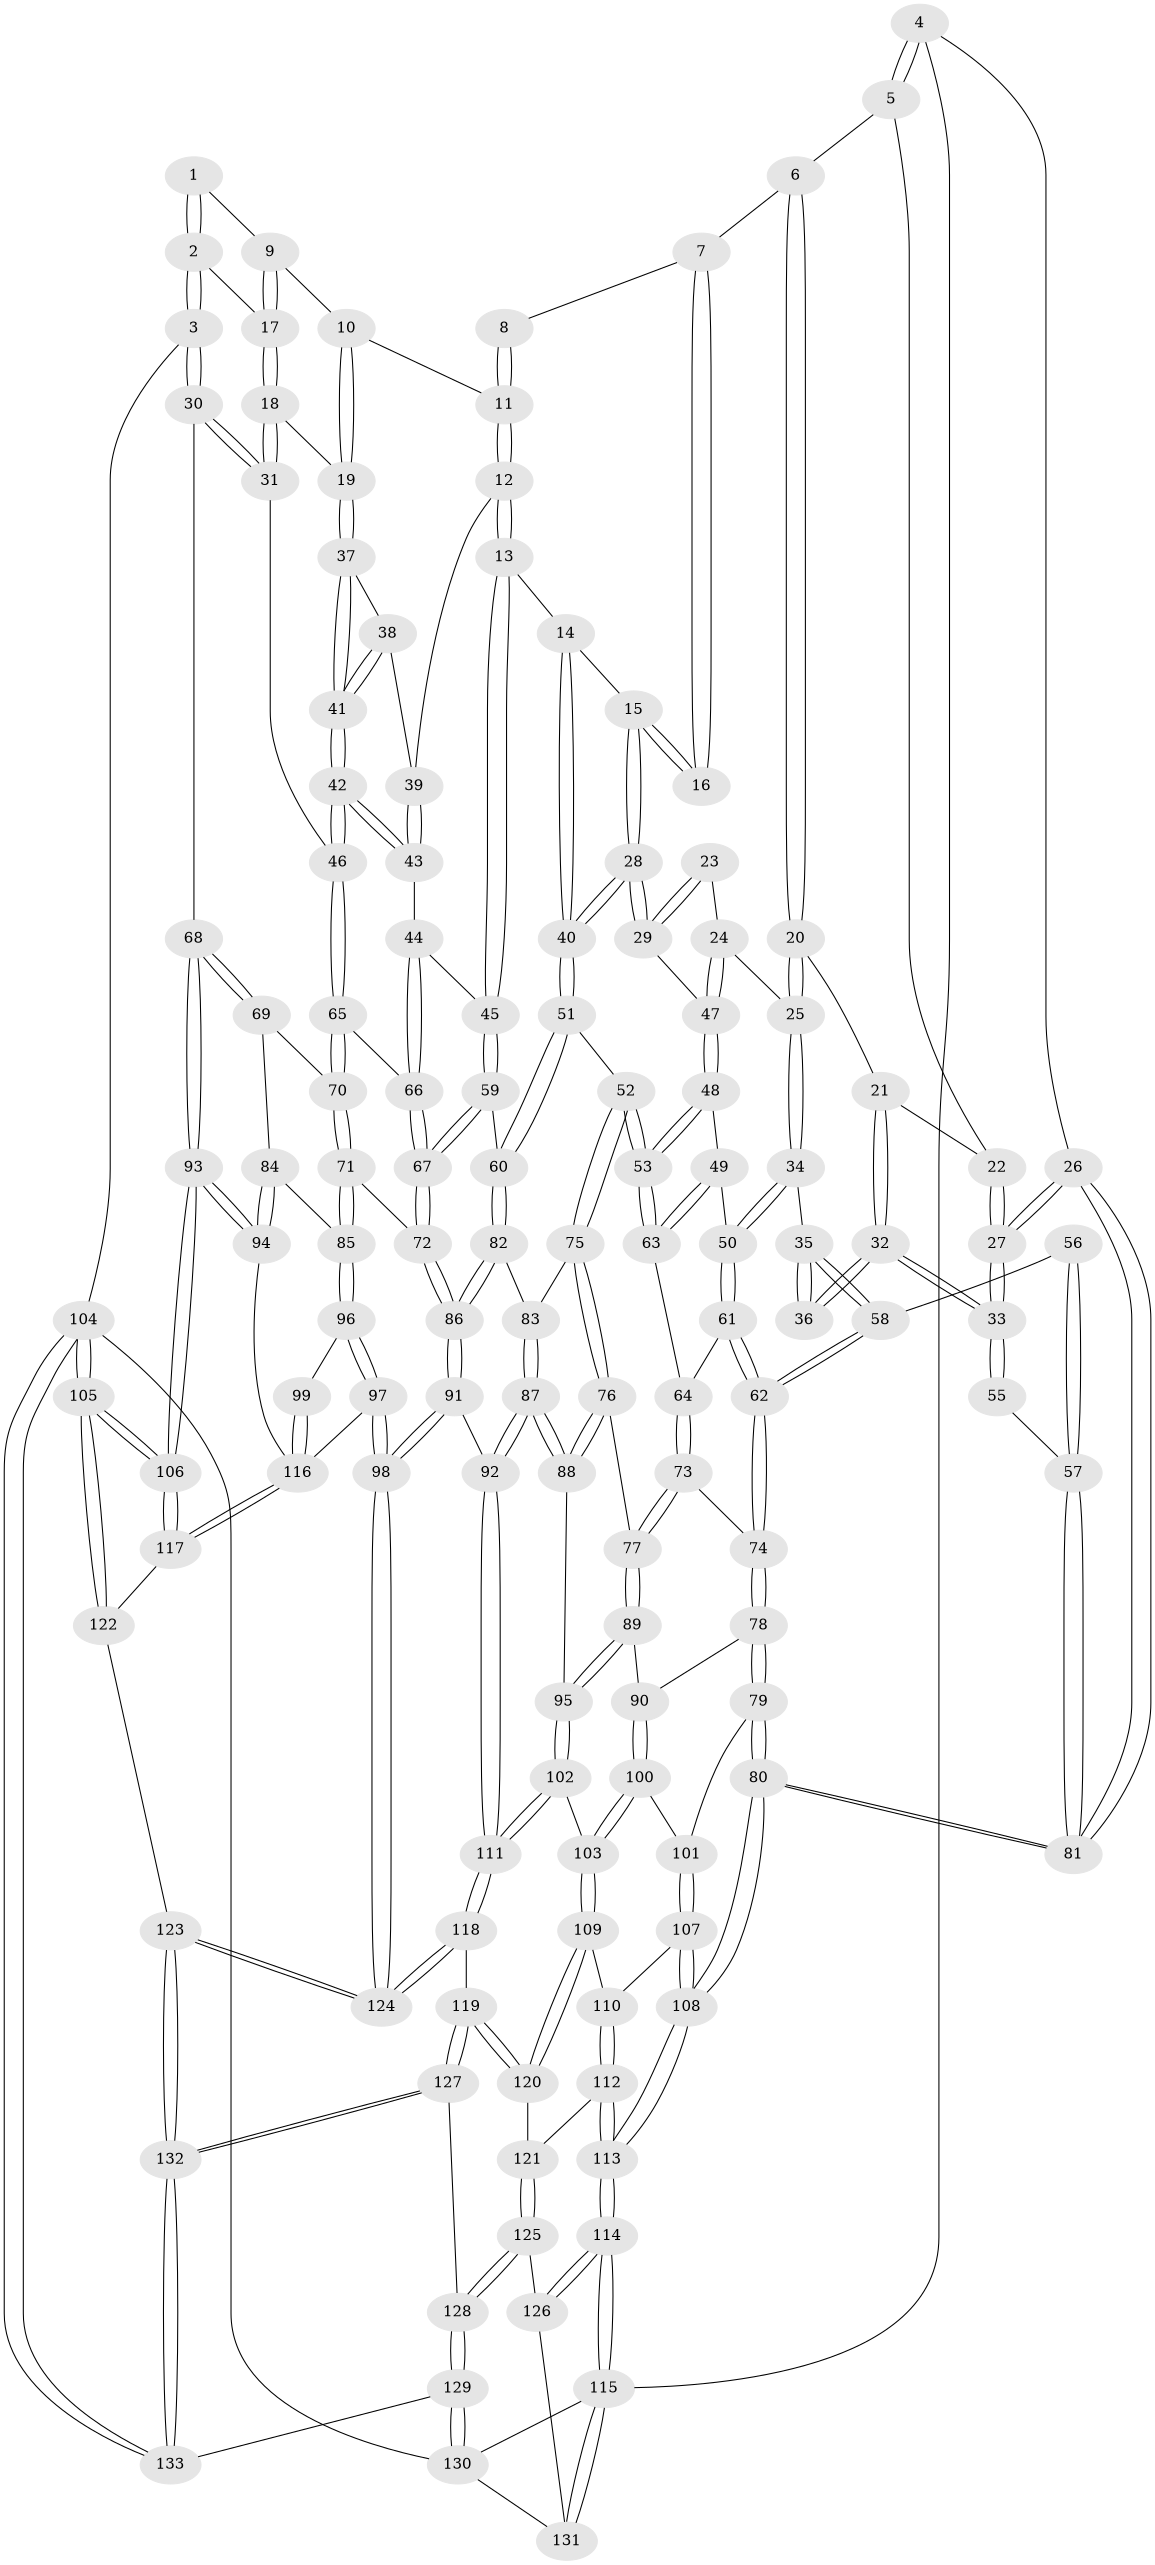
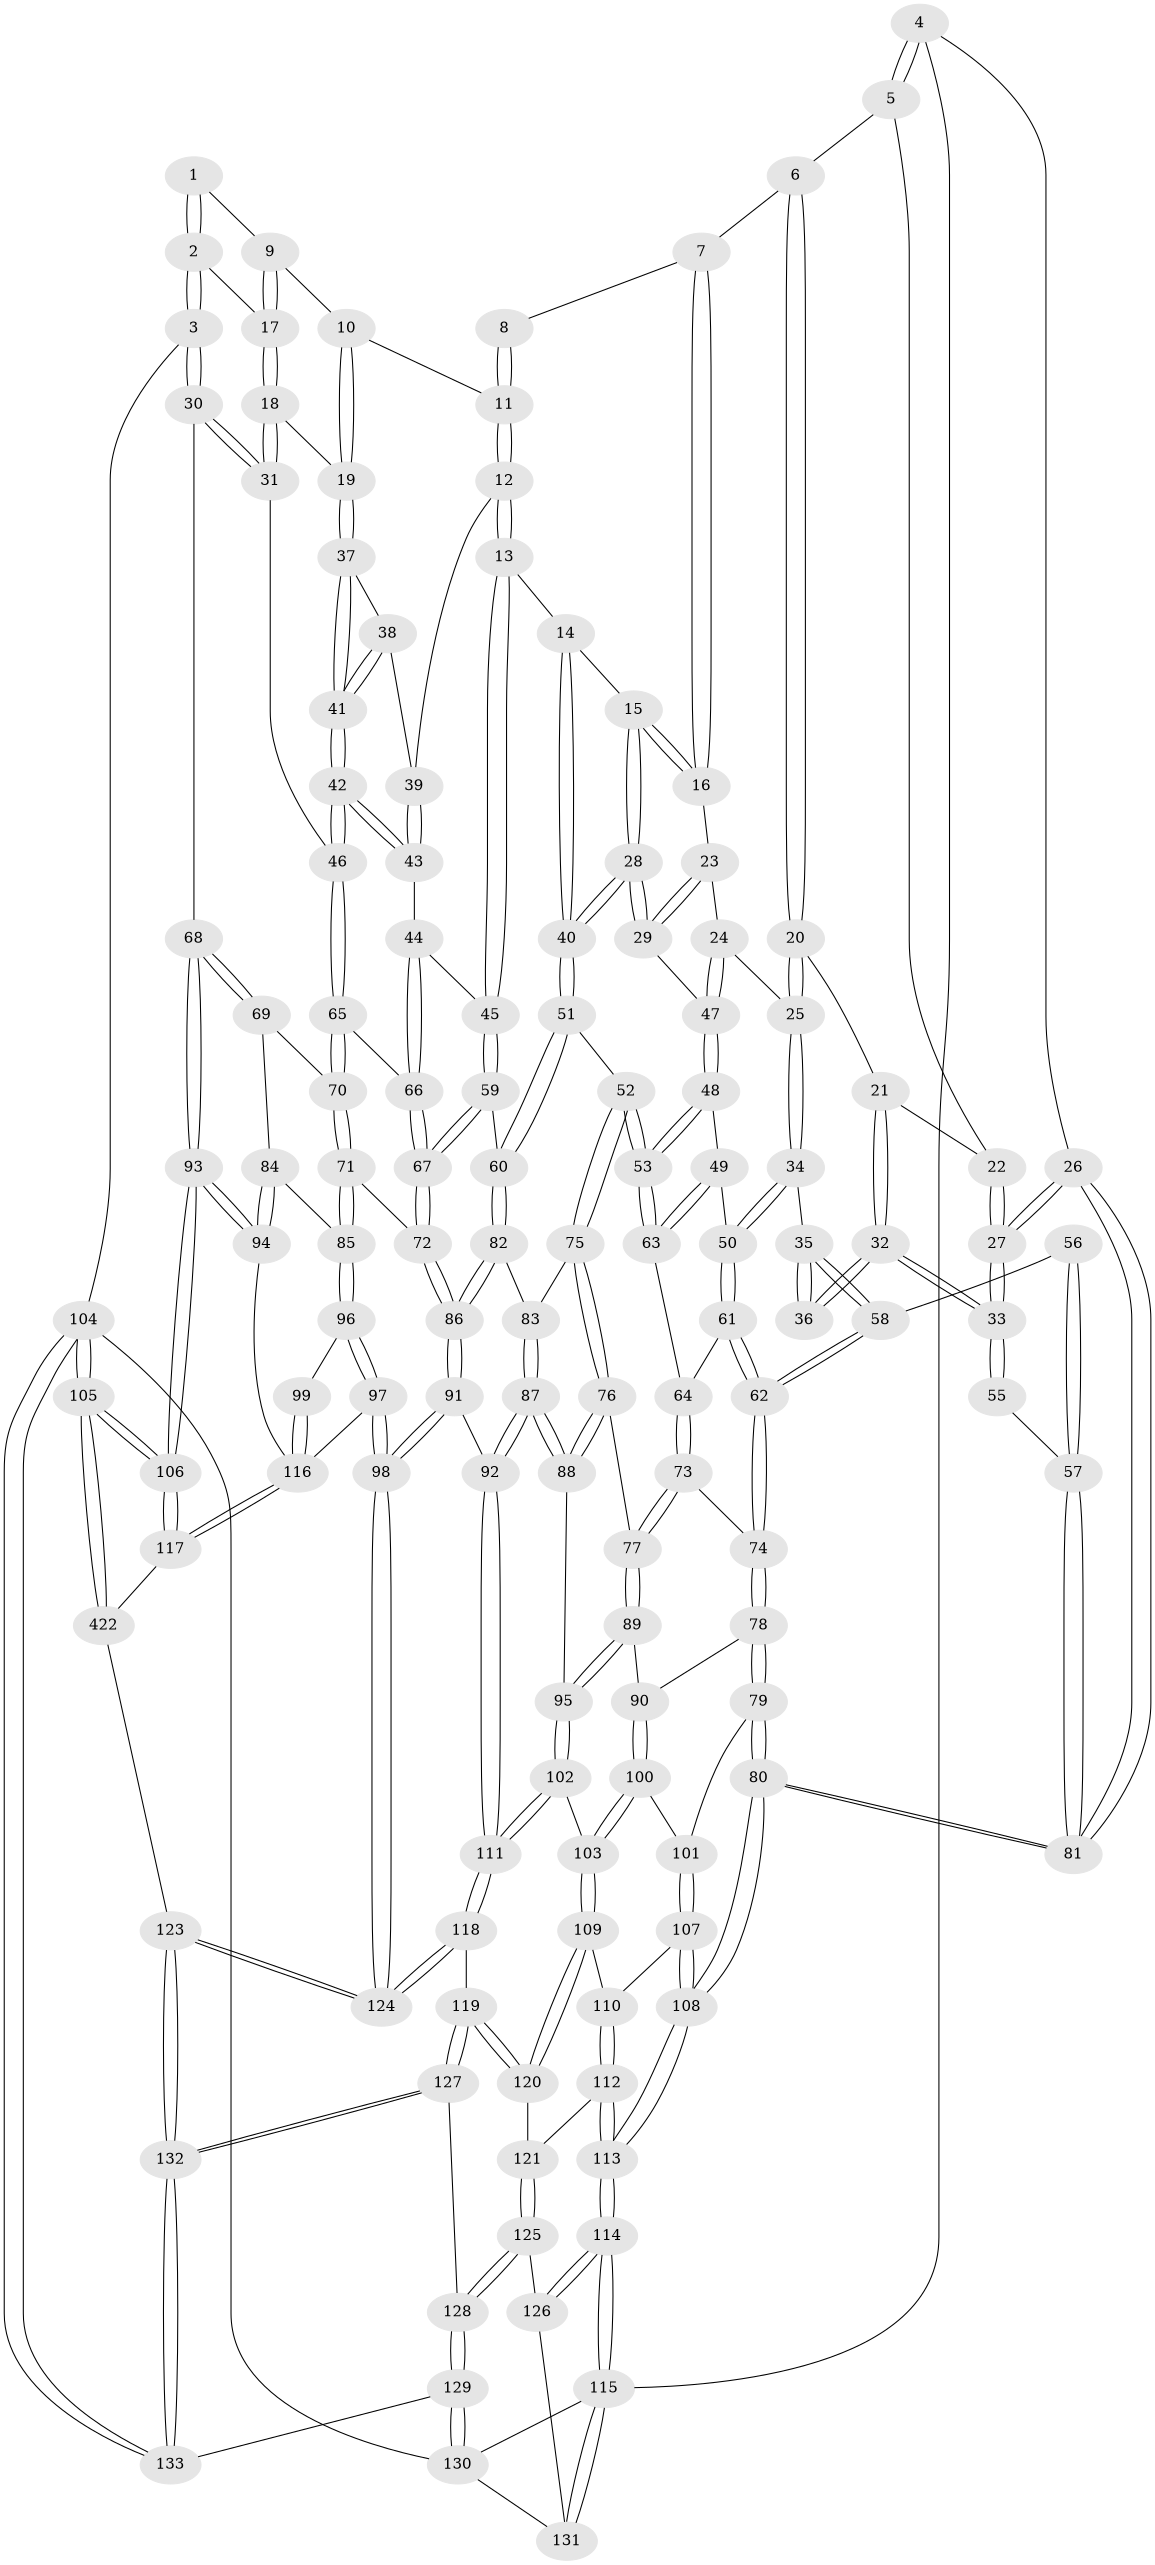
edge "16" -- "23": added
node "122": label "122" -> "422"
